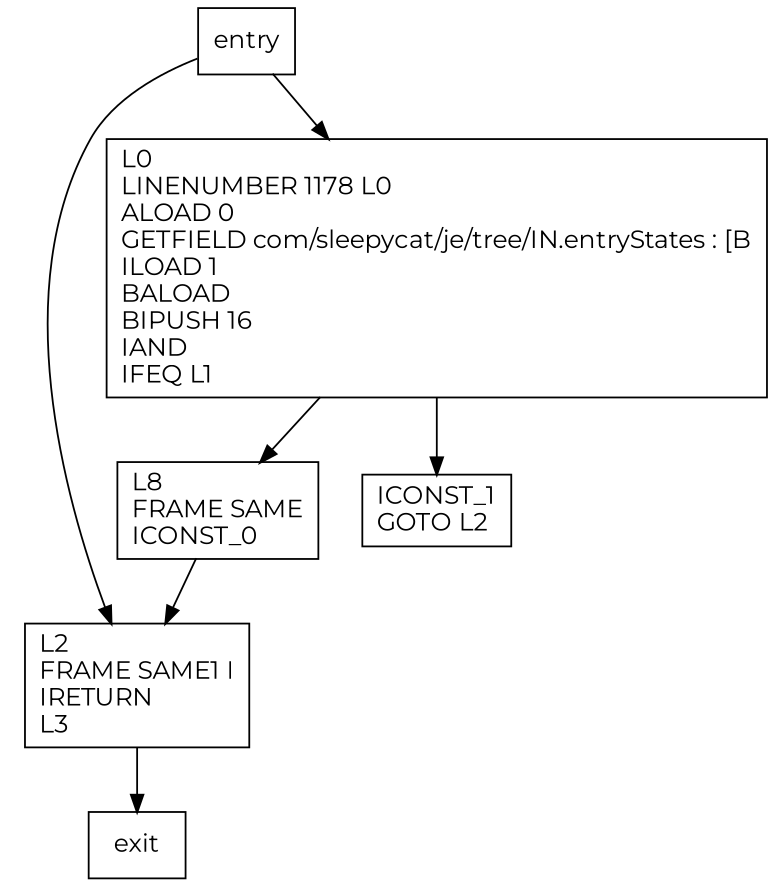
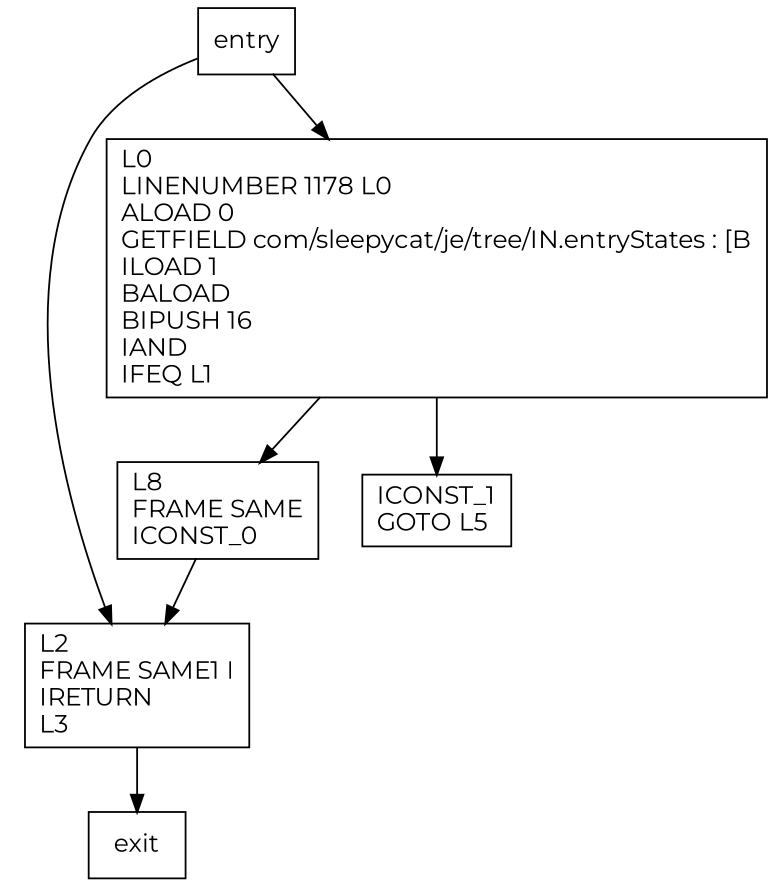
node "ICONST_1 GOTO L2": label "ICONST_1 GOTO L2" -> "ICONST_1 GOTO L5"
